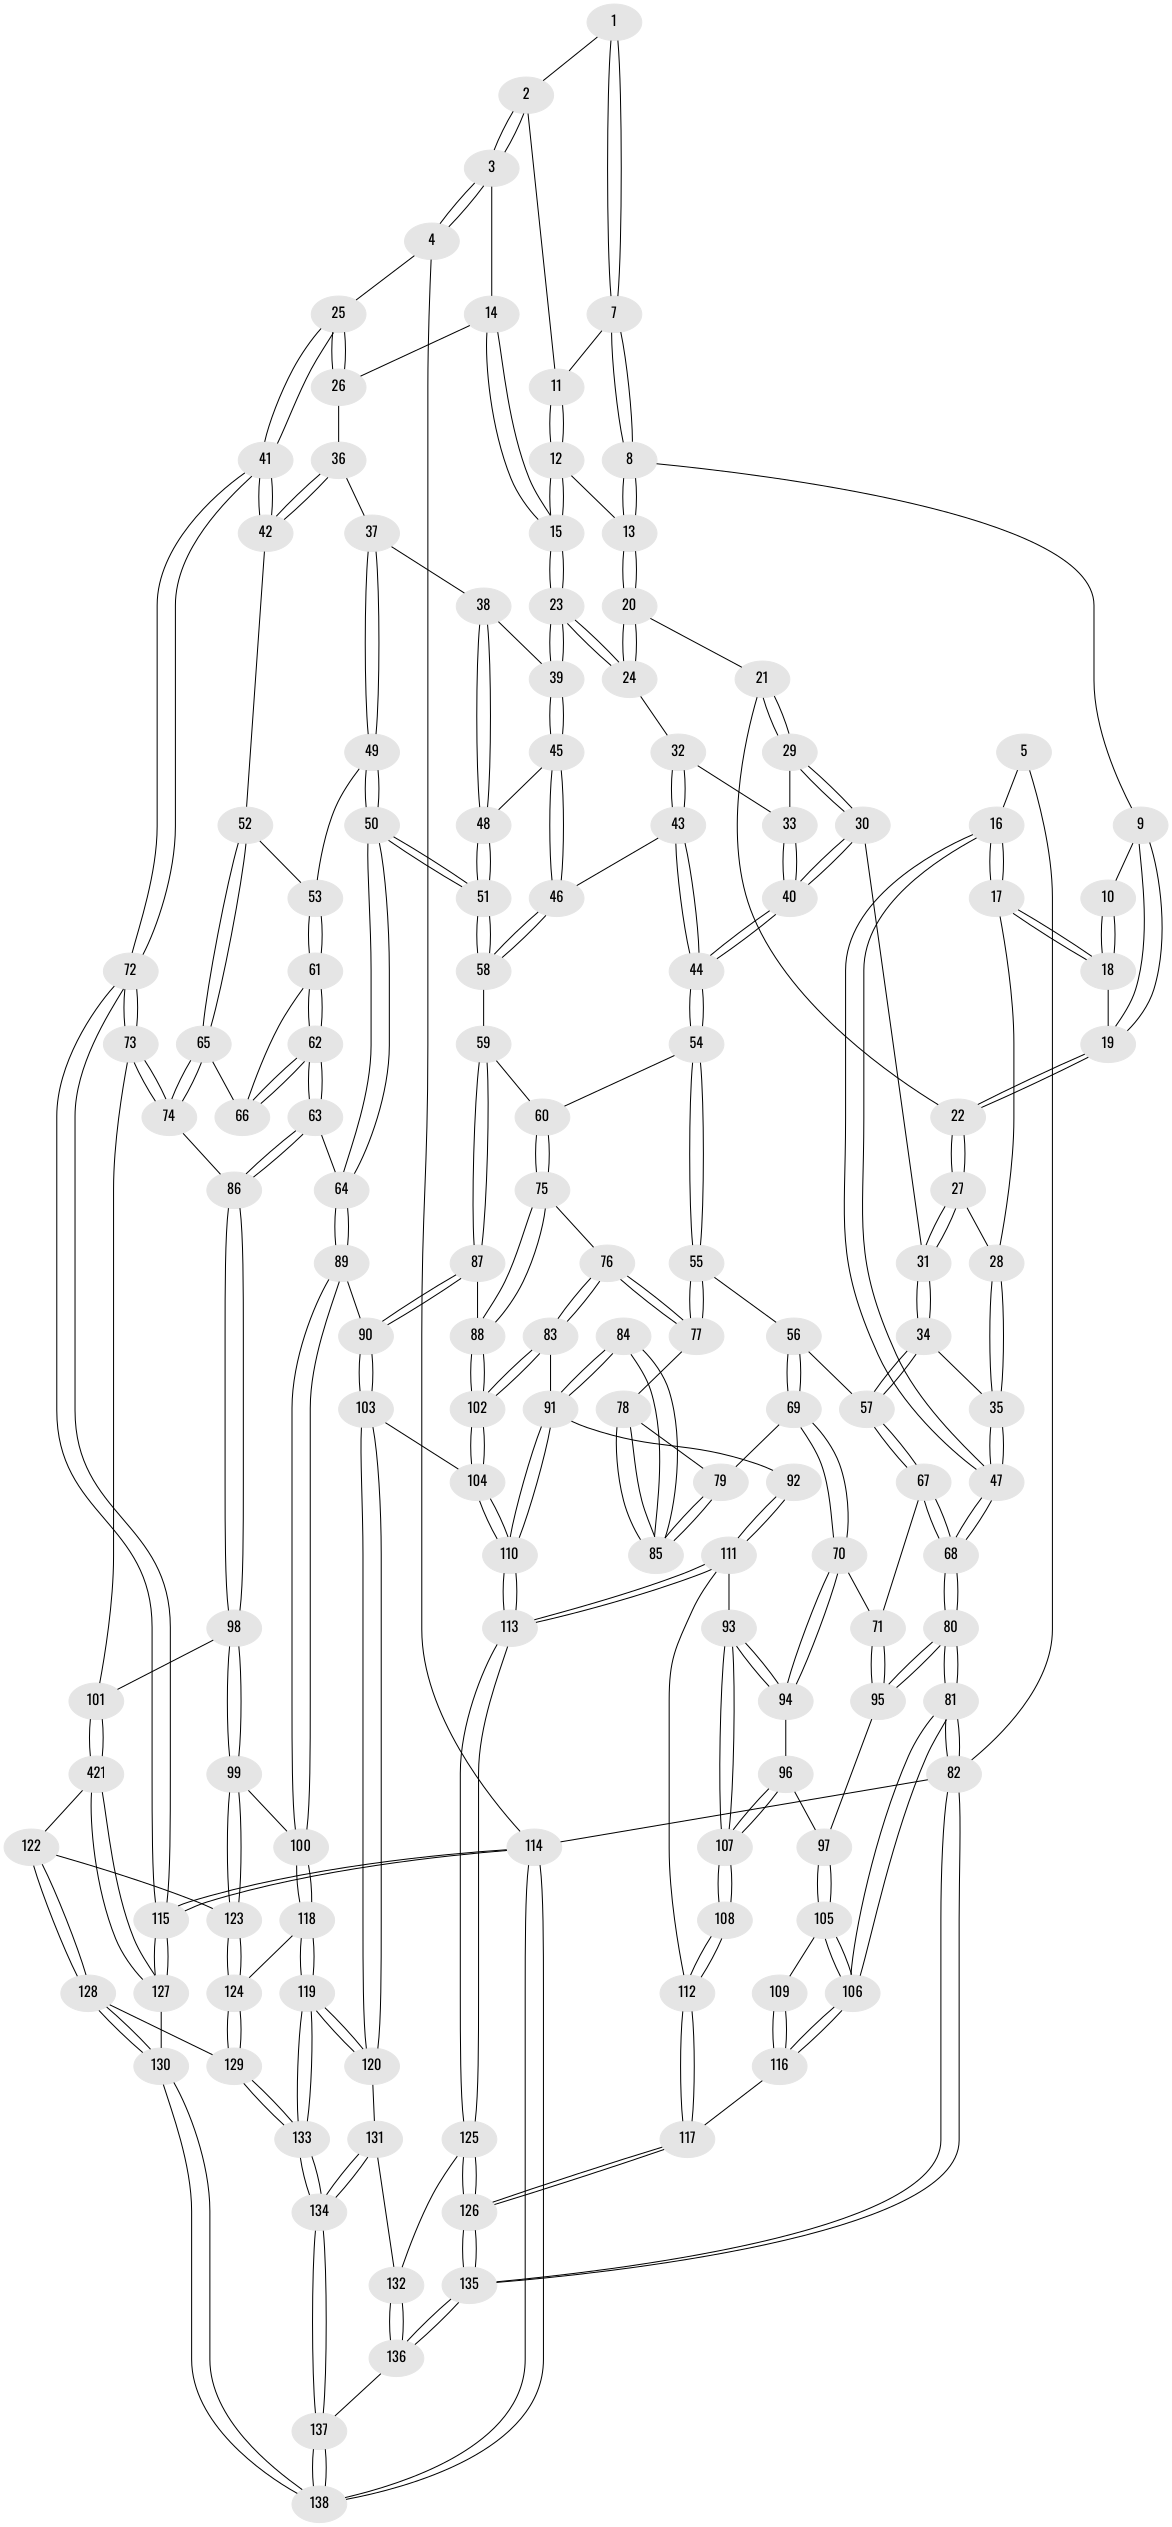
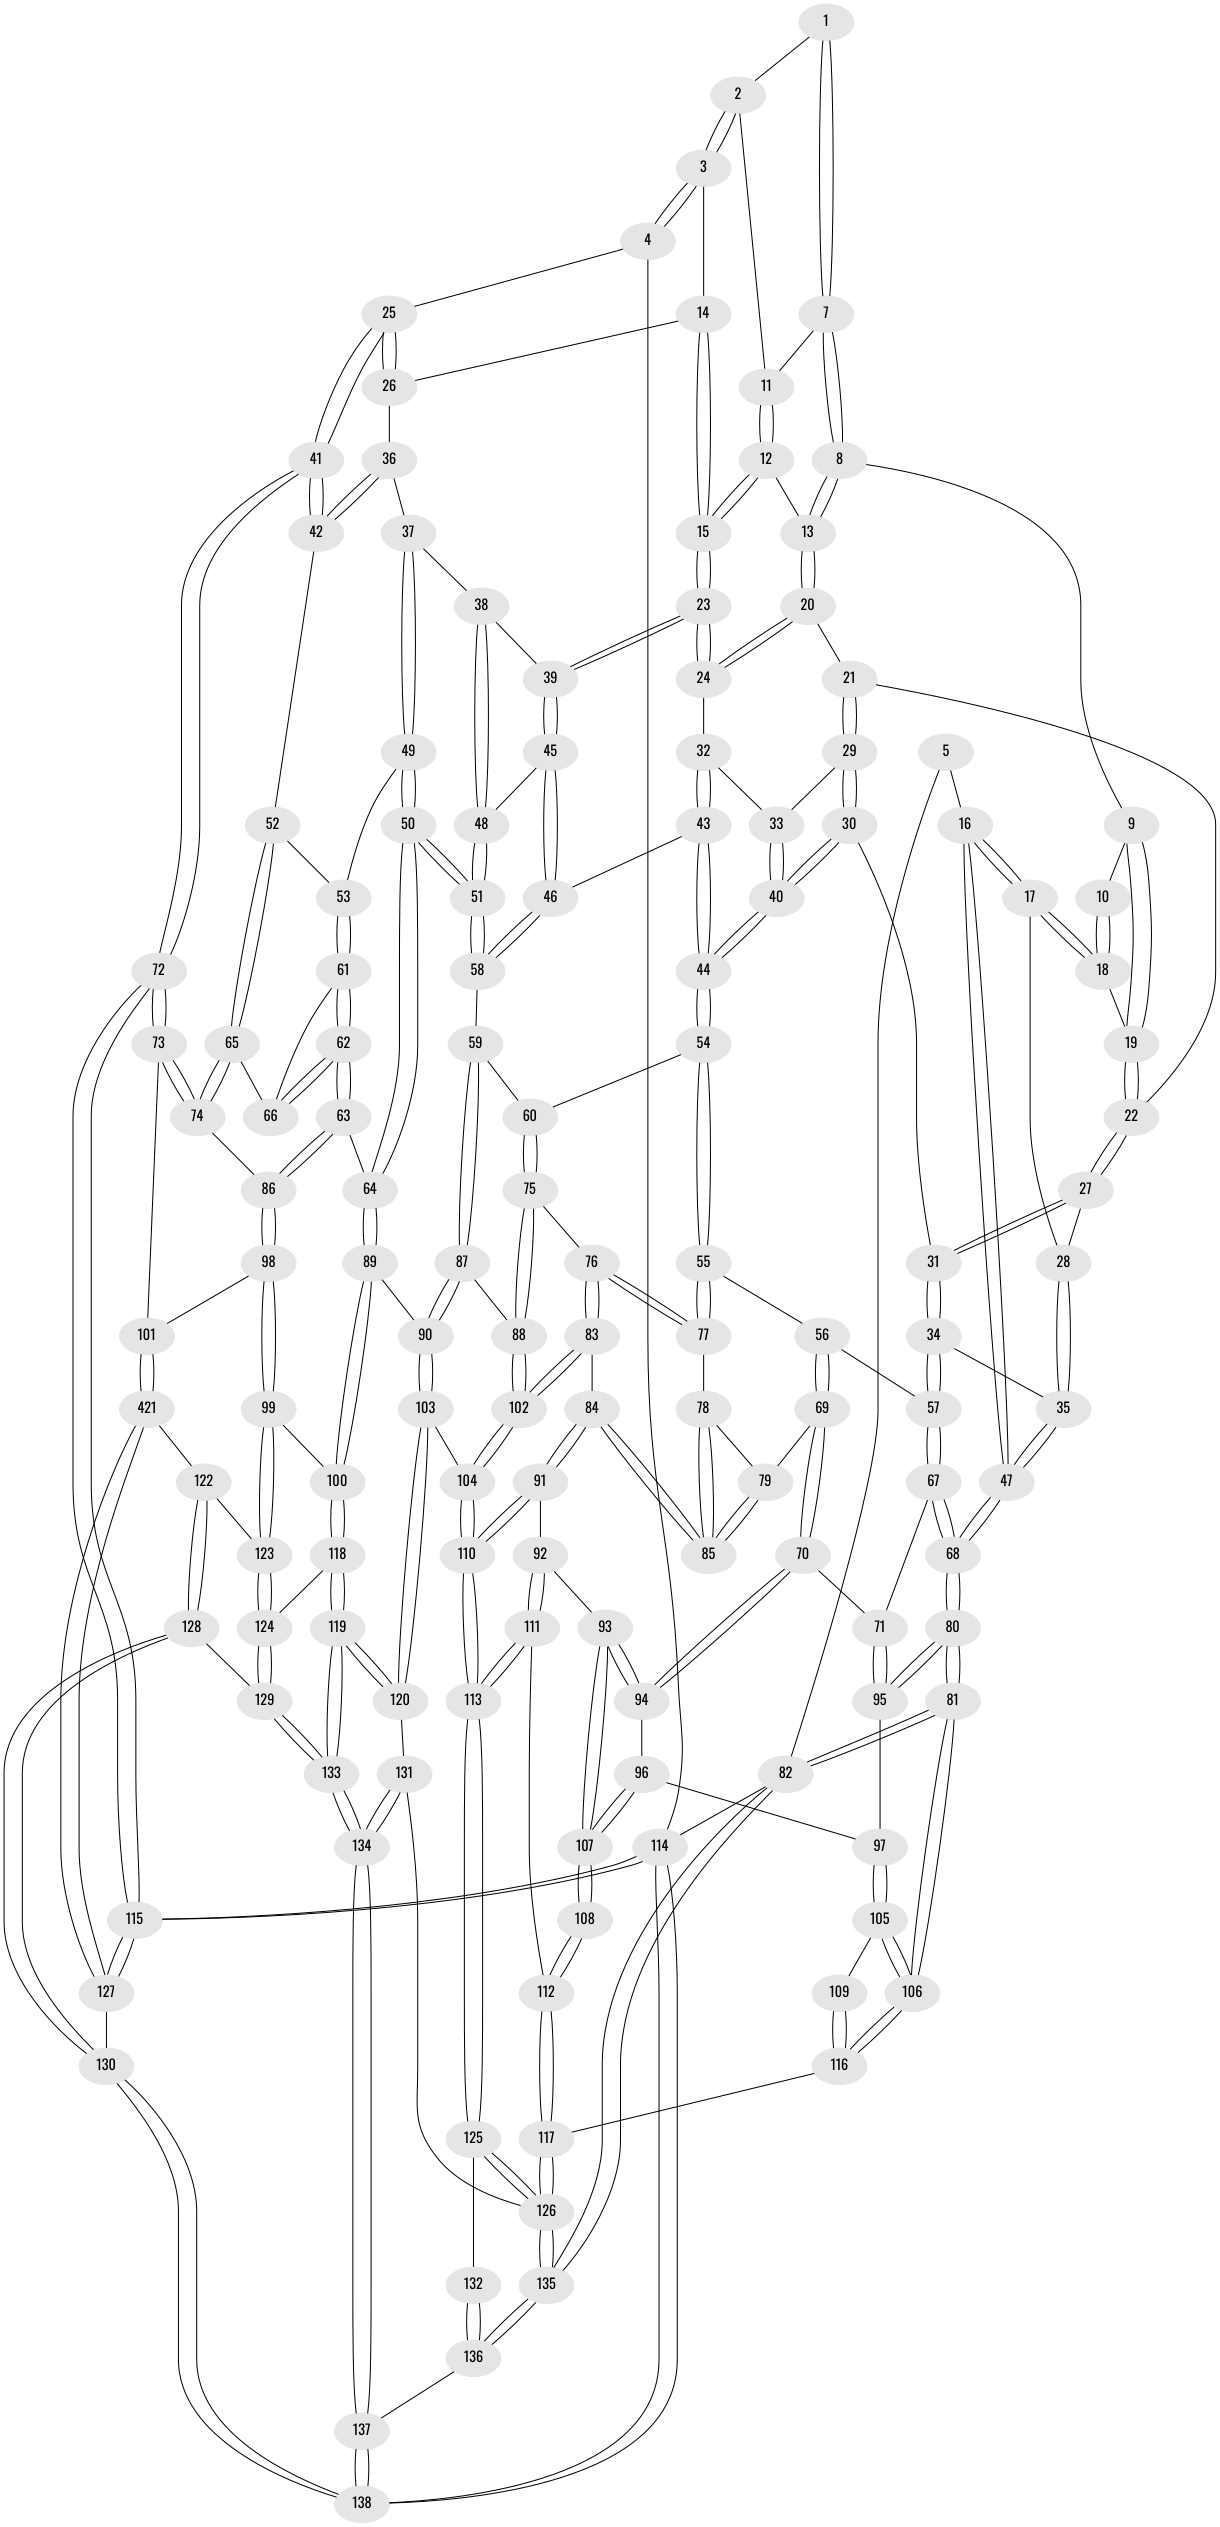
edge "83" -- "91": now "83" -- "84"
edge "111" -- "93": now "92" -- "93"
edge "131" -- "132": now "131" -- "126"
